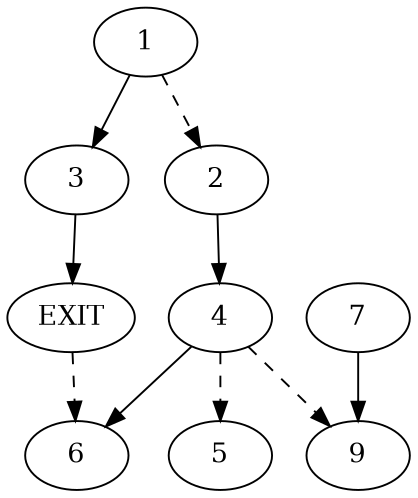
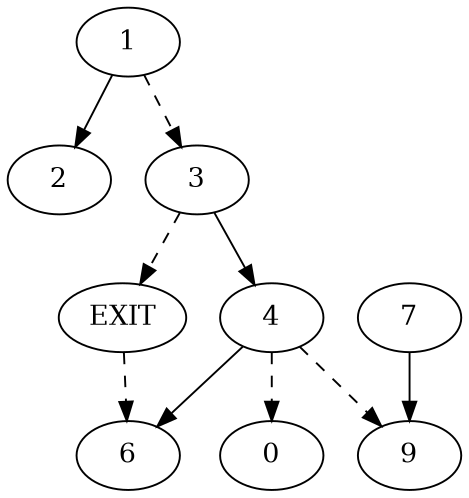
edge "1" -> "3": style solid -> dashed
edge "1" -> "2": style dashed -> solid
edge "3" -> "EXIT": style solid -> dashed
edge "2" -> "4": now "3" -> "4"
node "5": label "5" -> "0"
